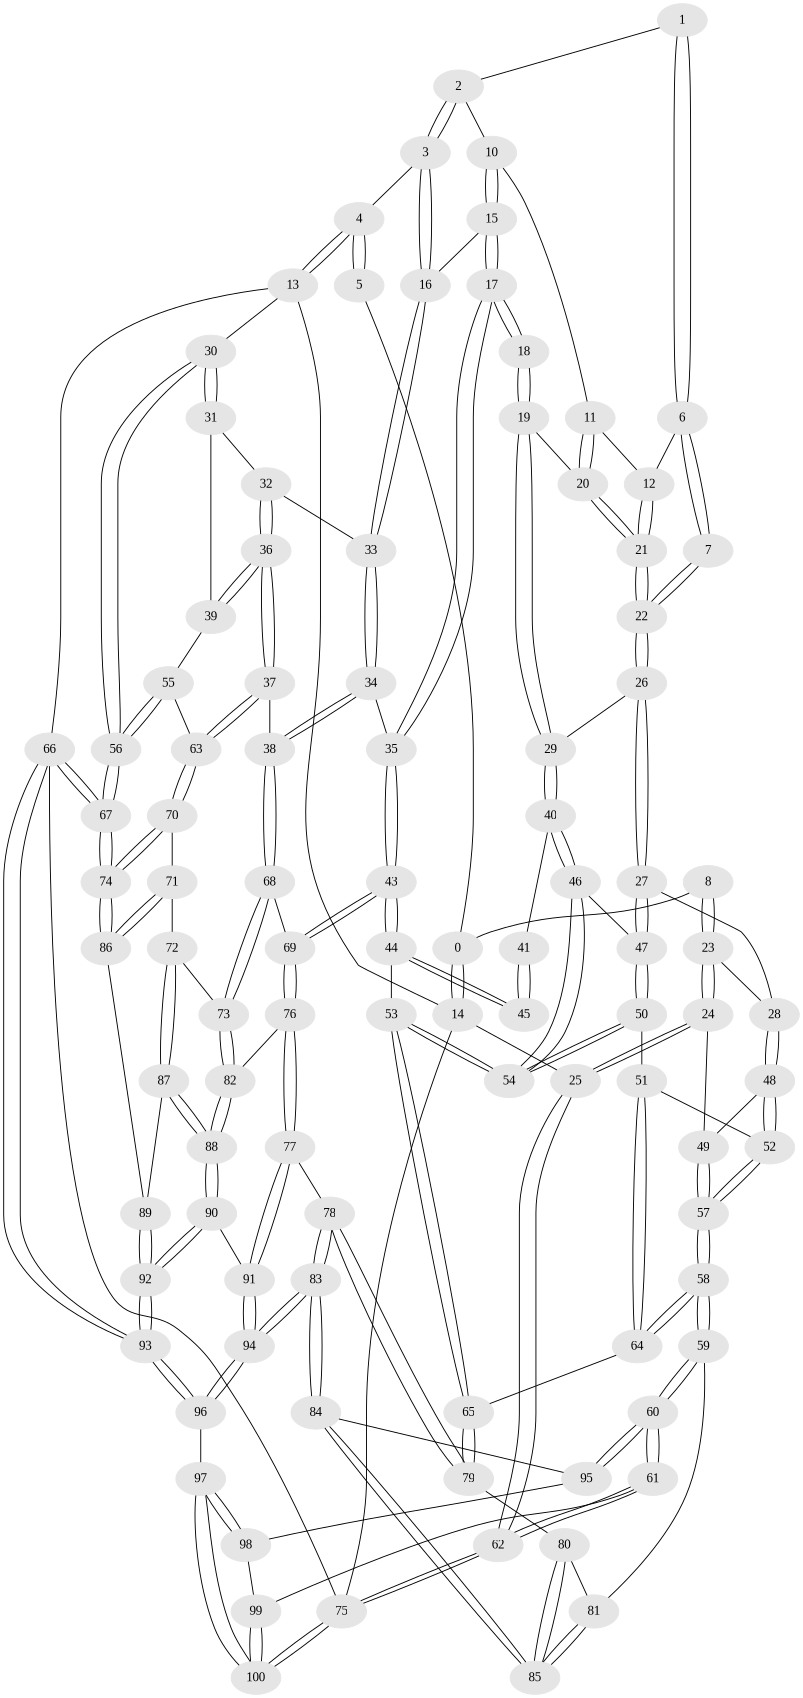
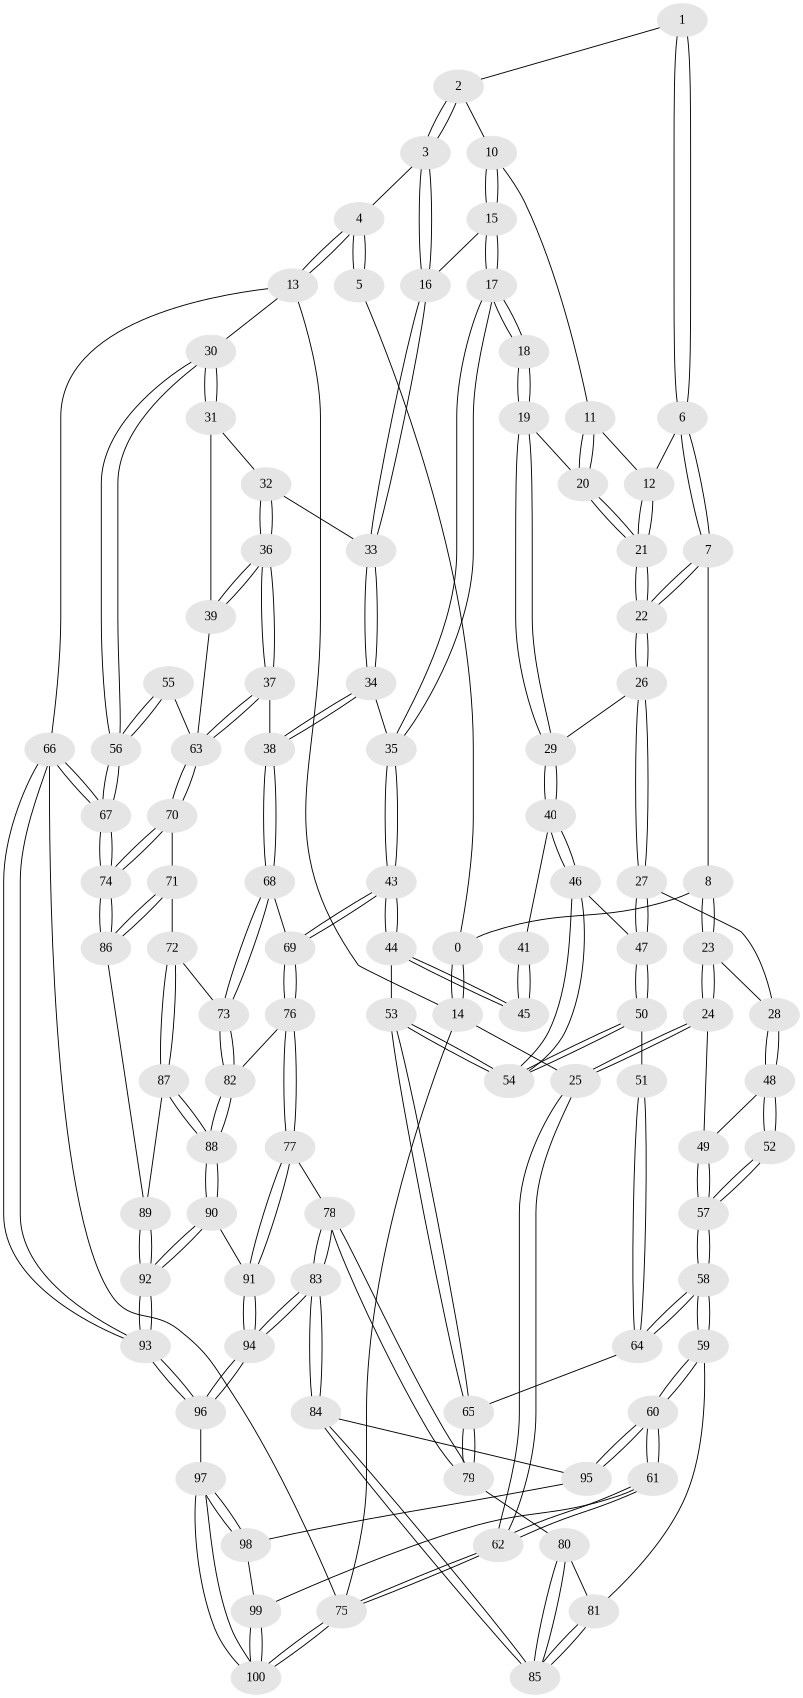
edge "39" -- "55": now "39" -- "63"
edge "7" -- "8": added
edge "51" -- "52": removed
